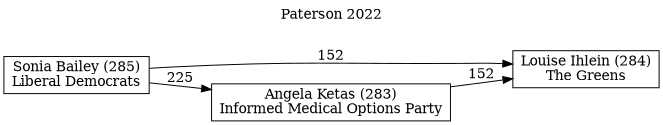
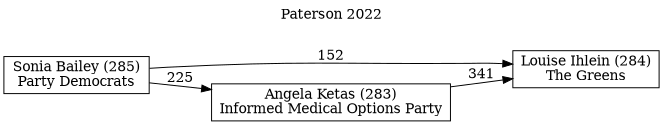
node "Sonia Bailey (285) Liberal Democrats": label "Sonia Bailey (285) Liberal Democrats" -> "Sonia Bailey (285) Party Democrats"
edge "Angela Ketas (283) Informed Medical Options Party" -> "Louise Ihlein (284) The Greens": label "152" -> "341"
